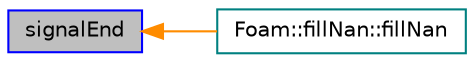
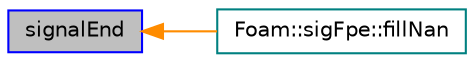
node "Foam::fillNan::fillNan": label "Foam::fillNan::fillNan" -> "Foam::sigFpe::fillNan"
